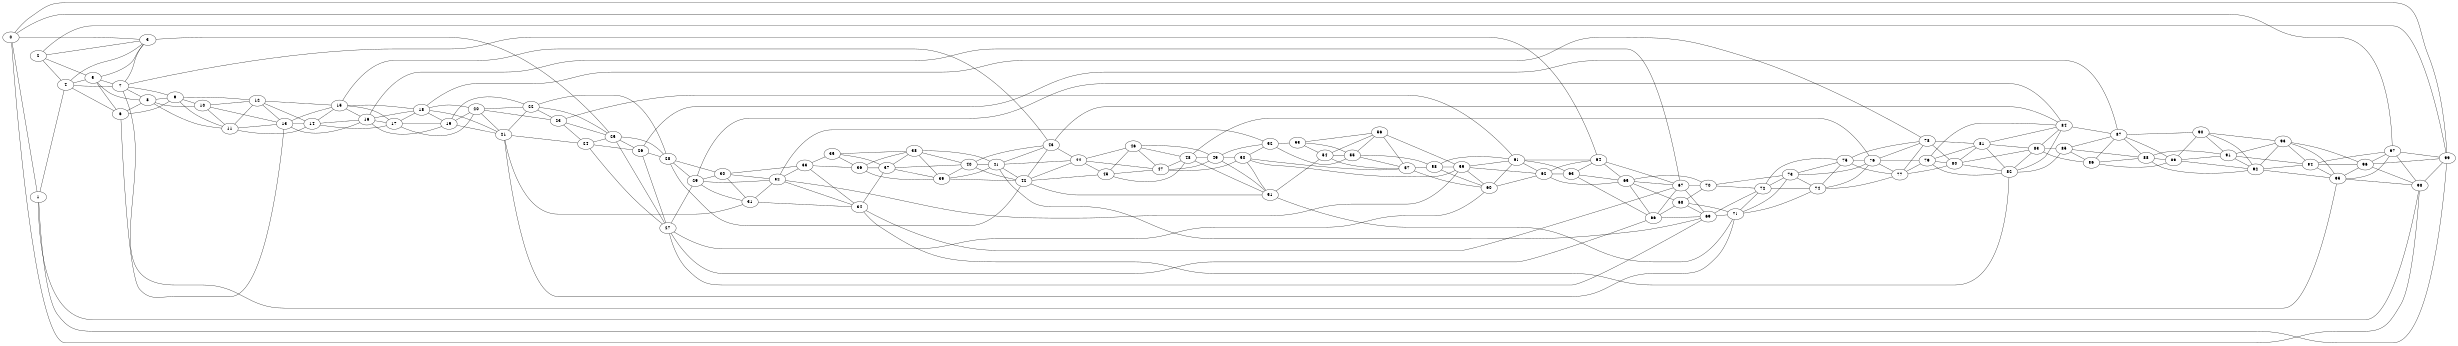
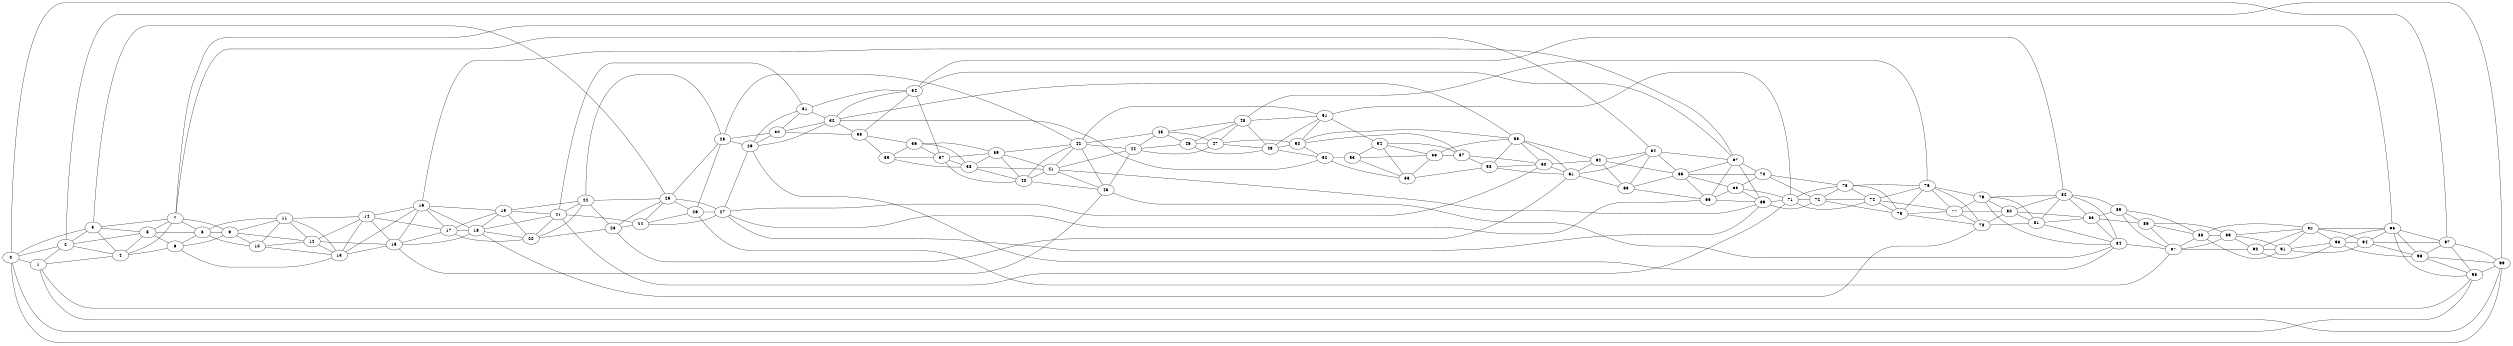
edge "55" -- "57": removed
edge "2" -- "0": added
edge "2" -- "1": added
